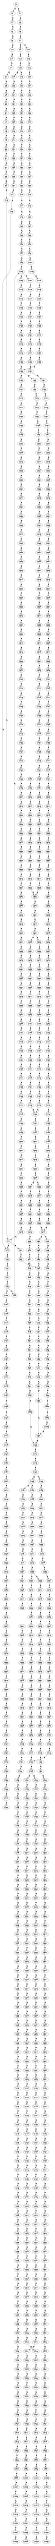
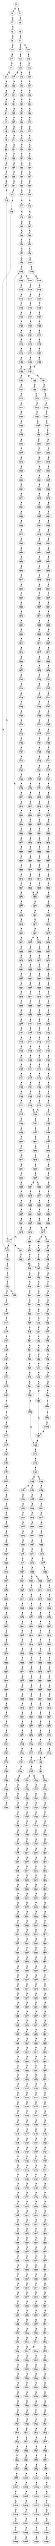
edge "S3" -> "S5": removed, label "C"
node "S293": added
edge "S912" -> "S918": now "S912" -> "S917"
